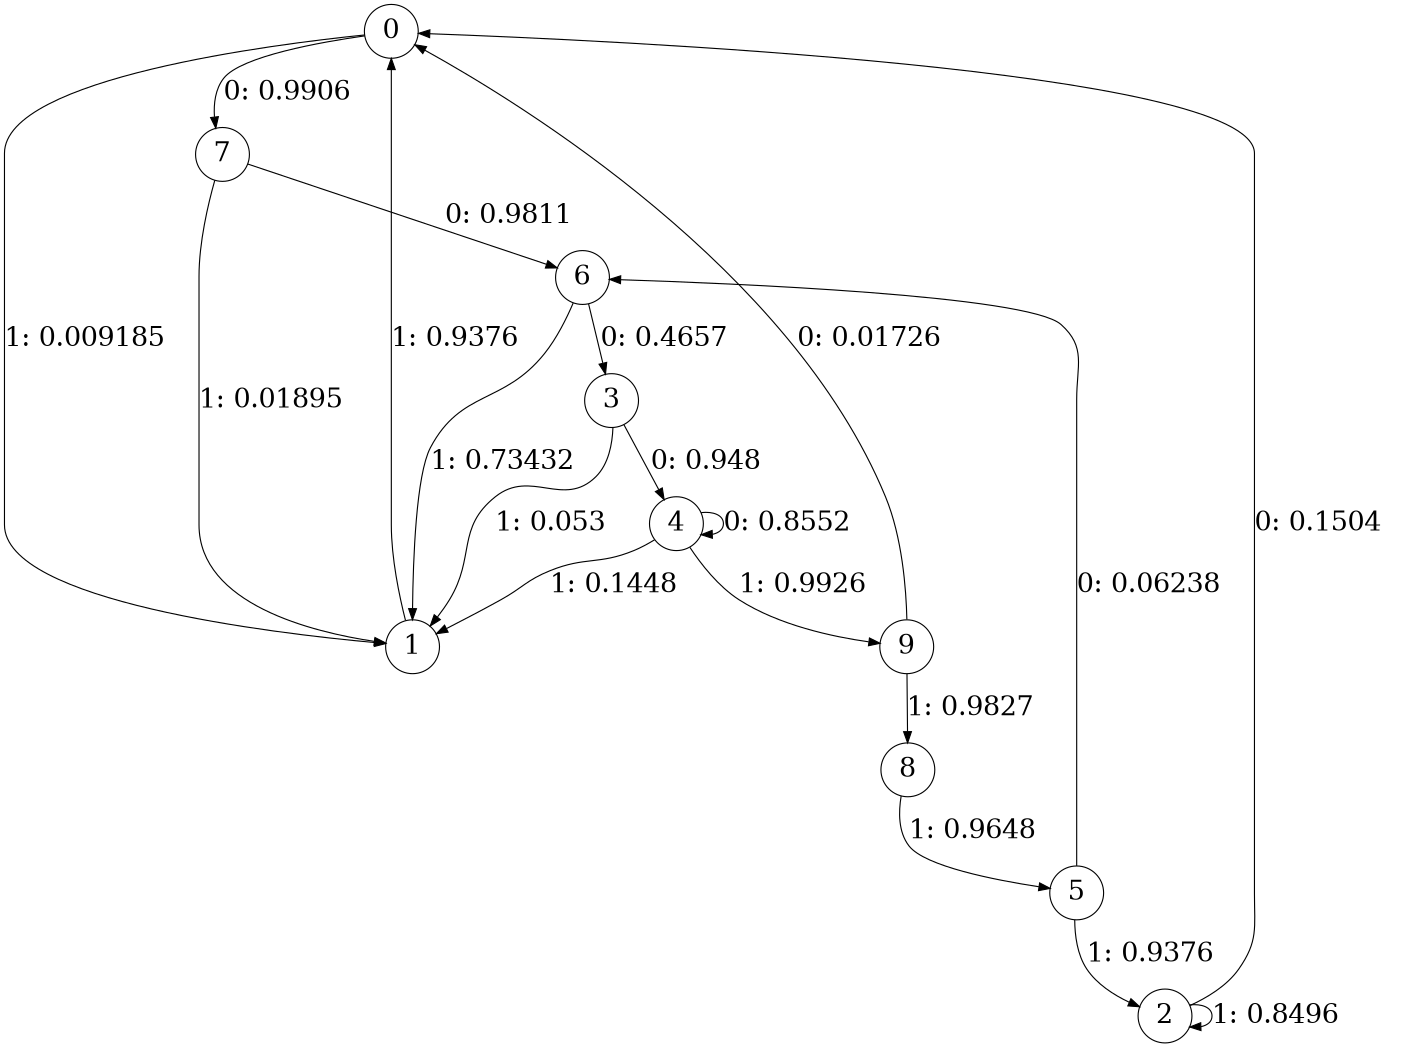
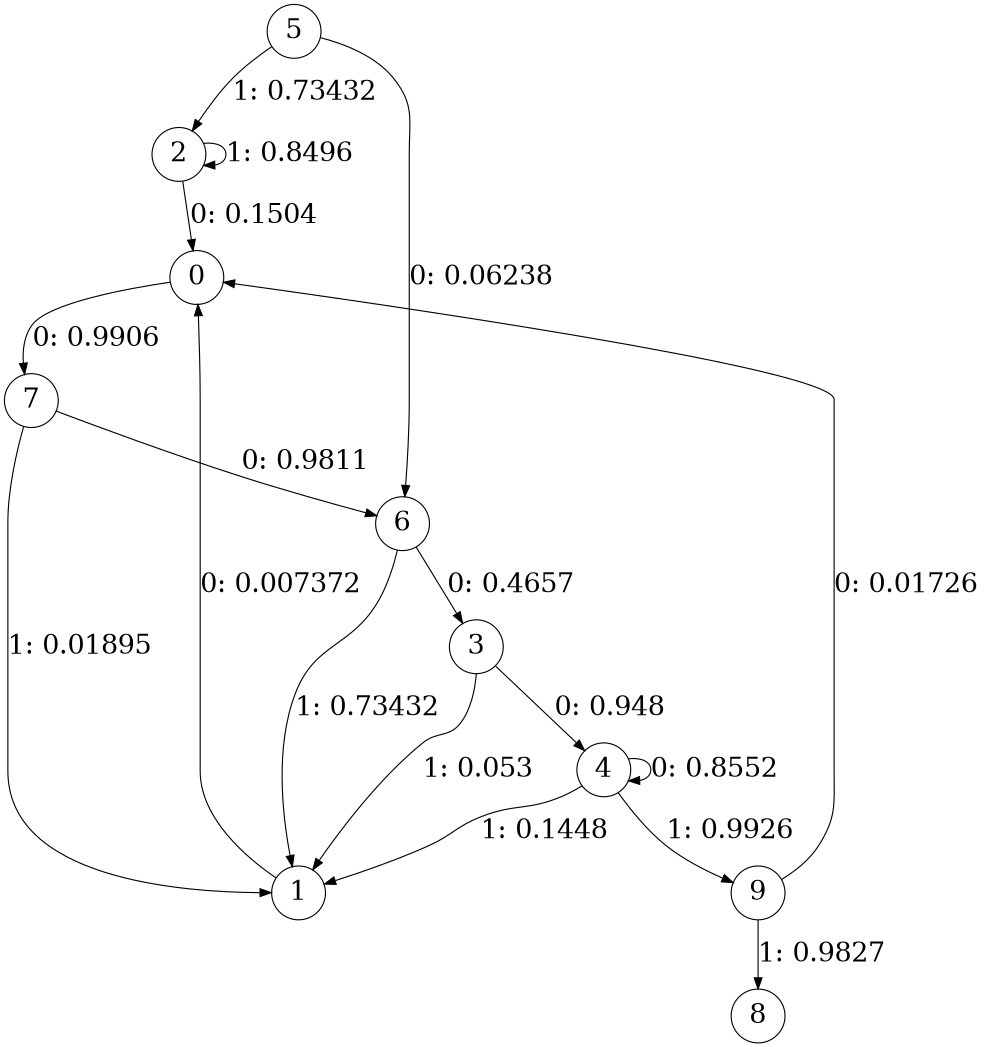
edge "1" -> "0": label "1: 0.9376   " -> "0: 0.007372  "
edge "0" -> "1": removed, label "1: 0.009185"
edge "8" -> "5": removed, label "1: 0.9648"
edge "5" -> "2": label "1: 0.9376   " -> "1: 0.73432  "
